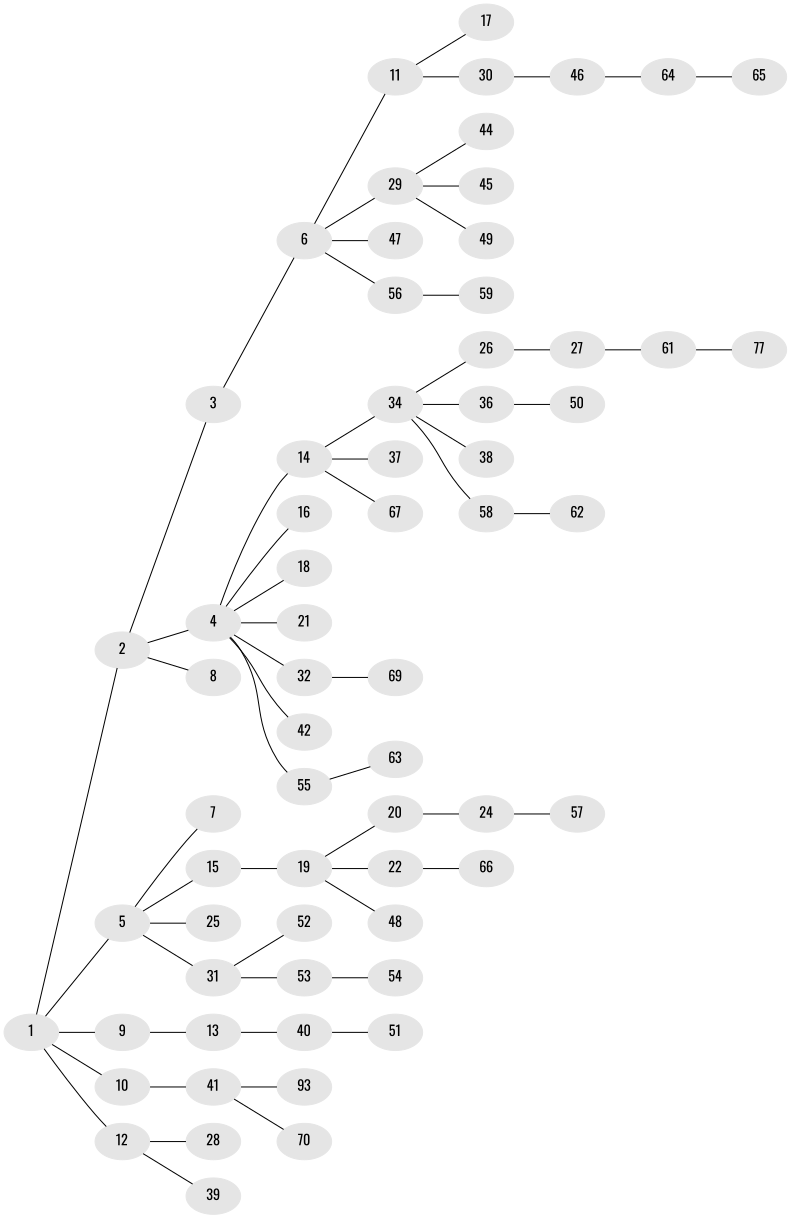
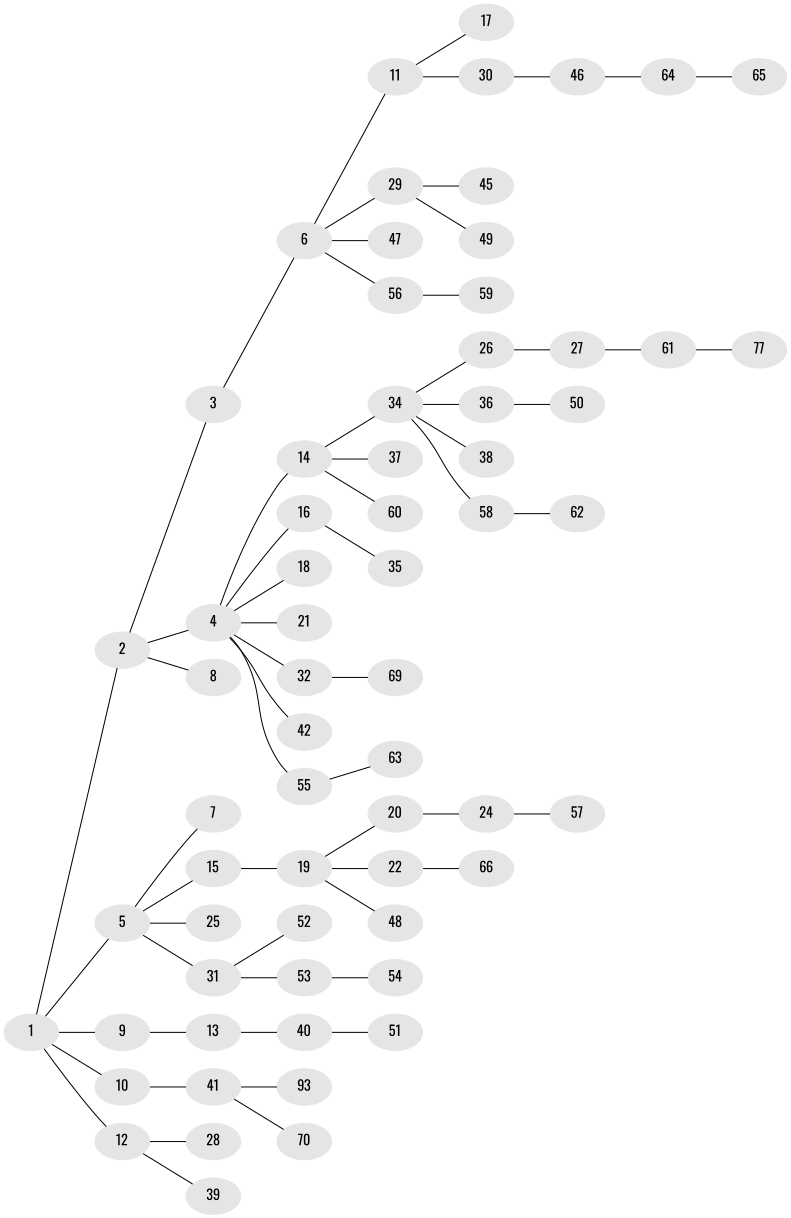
node "44": removed
node "67": label "67" -> "60"
node "35": added
